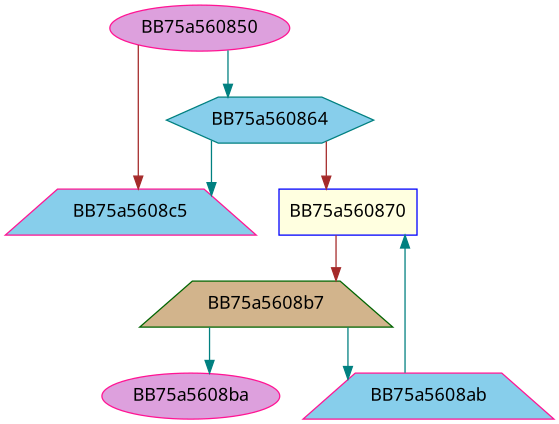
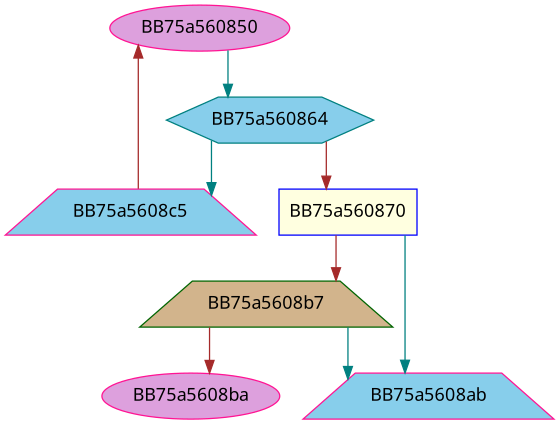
edge "BB75a560850" -> "BB75a5608c5": reversed
edge "BB75a5608ab" -> "BB75a560870": reversed
edge "BB75a5608b7" -> "BB75a5608ba": color teal -> brown
